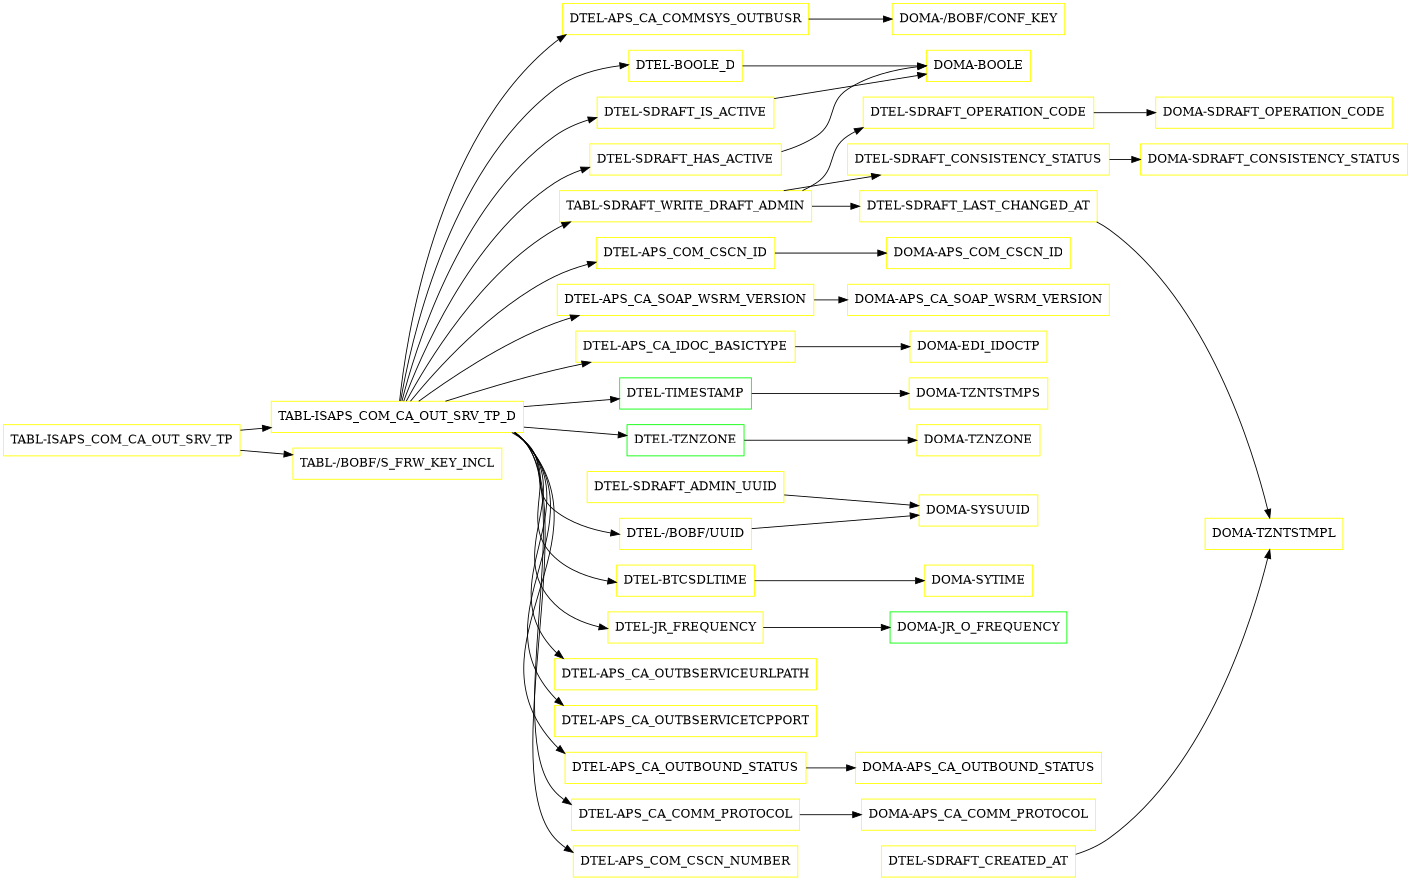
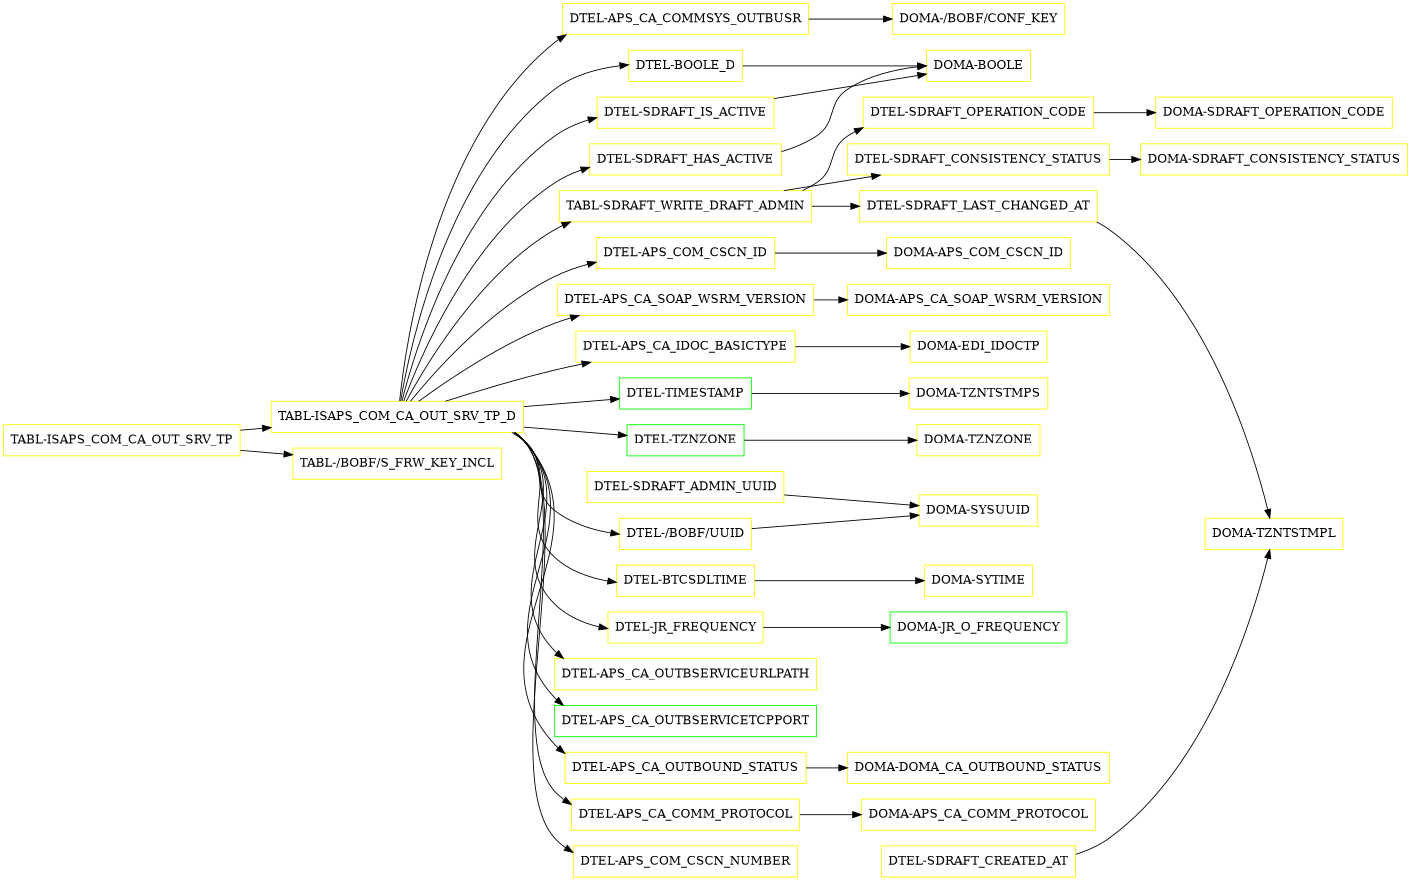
node "DTEL-APS_CA_OUTBSERVICETCPPORT": color yellow -> green
node "DOMA-APS_CA_OUTBOUND_STATUS": label "DOMA-APS_CA_OUTBOUND_STATUS" -> "DOMA-DOMA_CA_OUTBOUND_STATUS"
